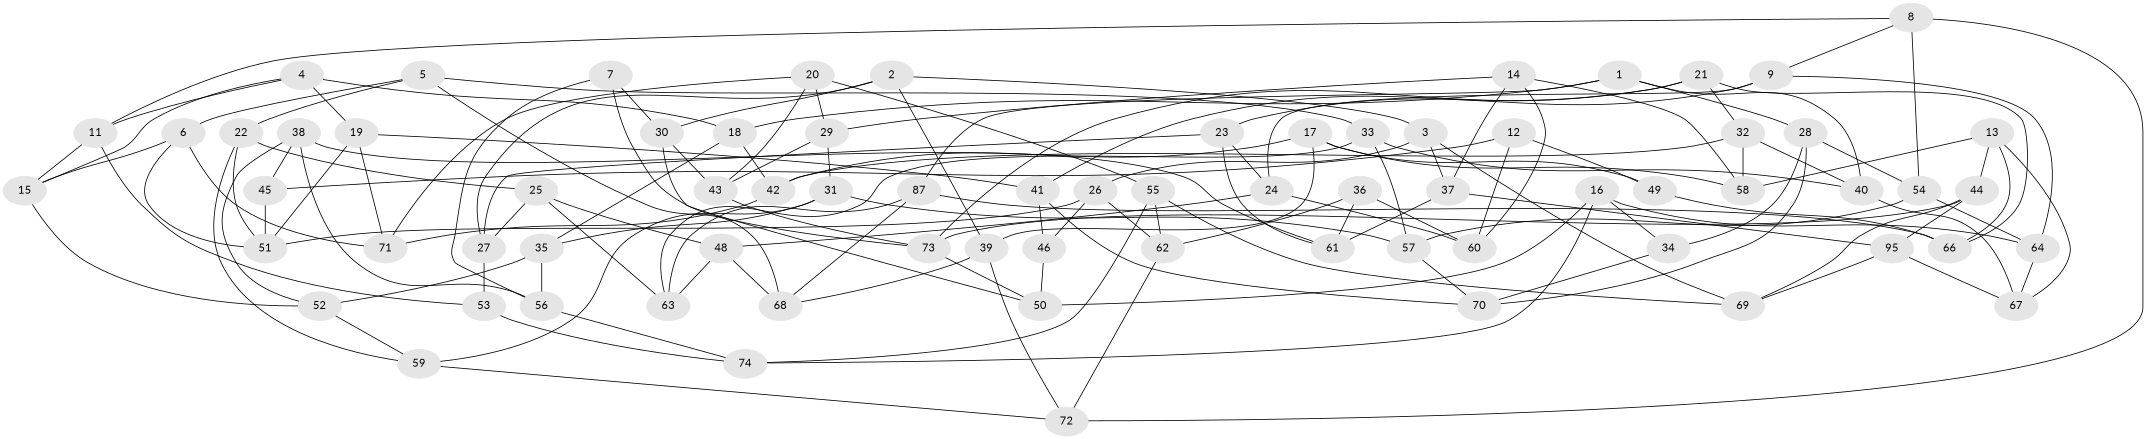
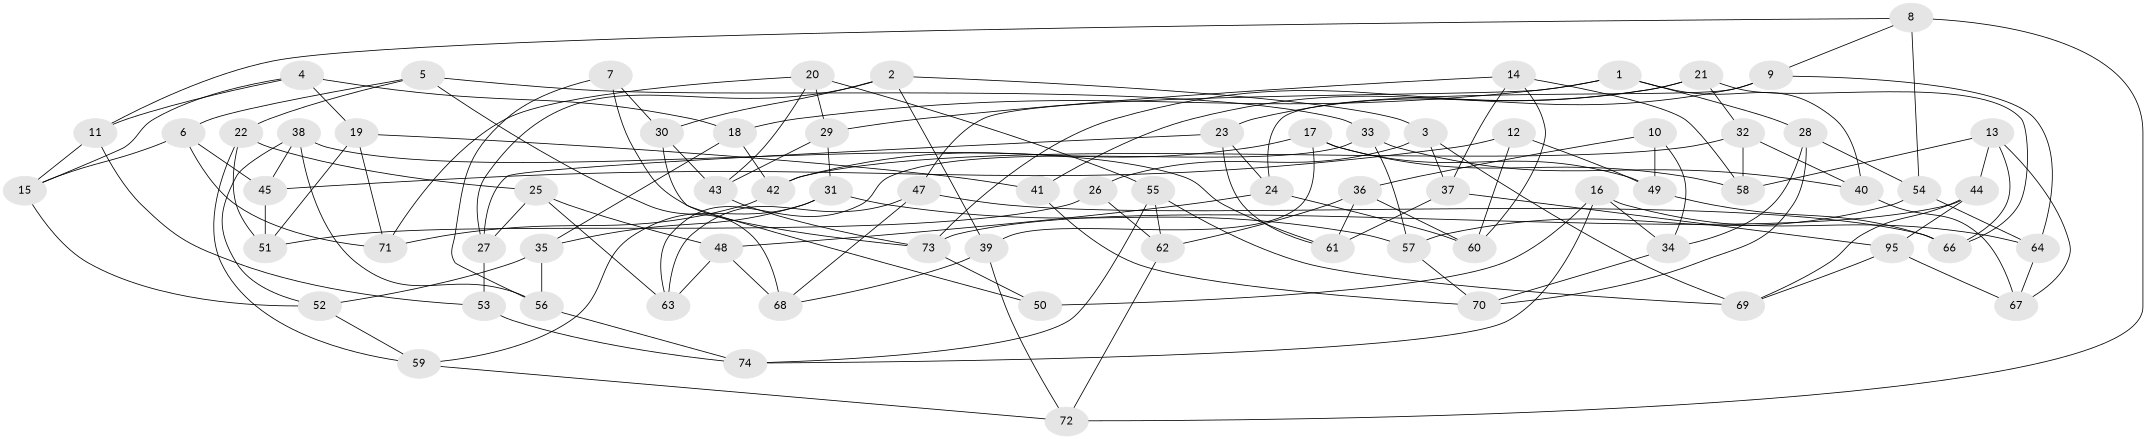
node "10": added
node "87": label "87" -> "47"
edge "6" -- "51": now "6" -- "45"
node "46": removed
